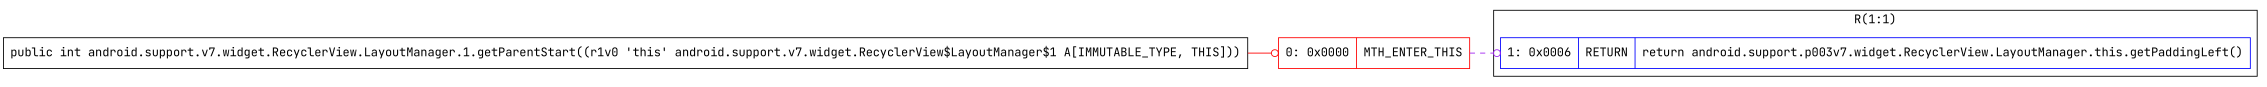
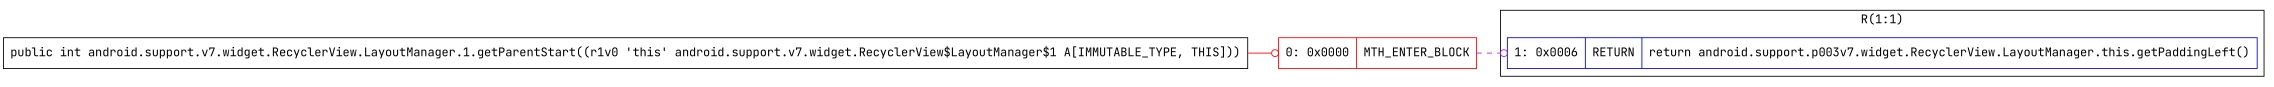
node "0: 0x0000": text "MTH_ENTER_THIS" -> "MTH_ENTER_BLOCK"
